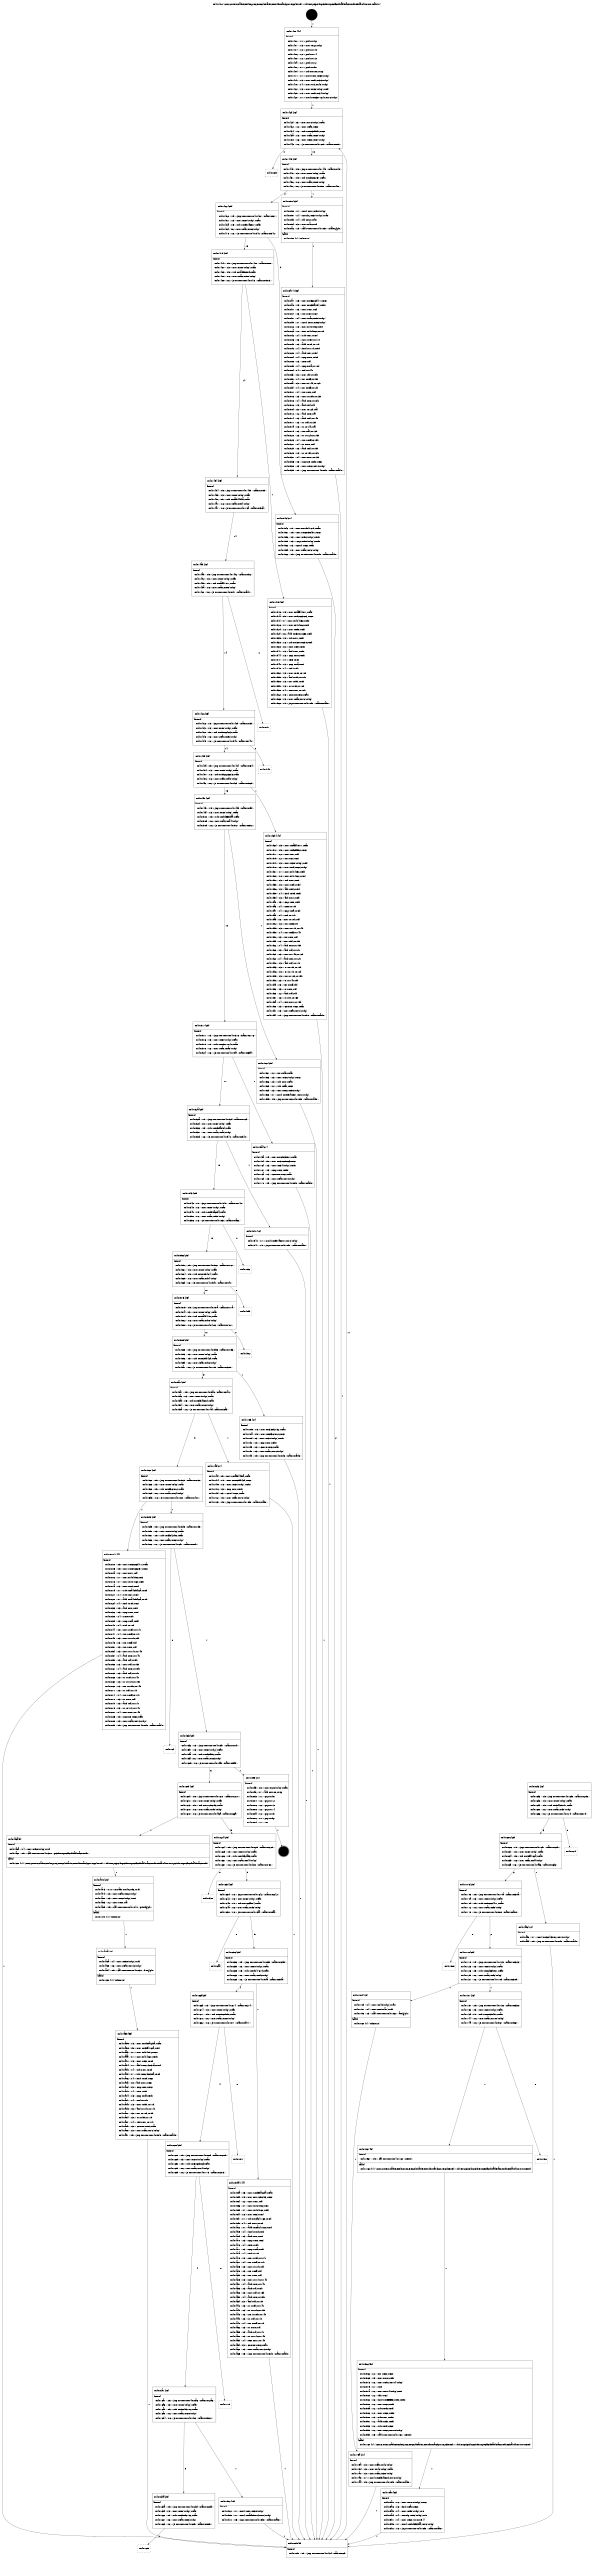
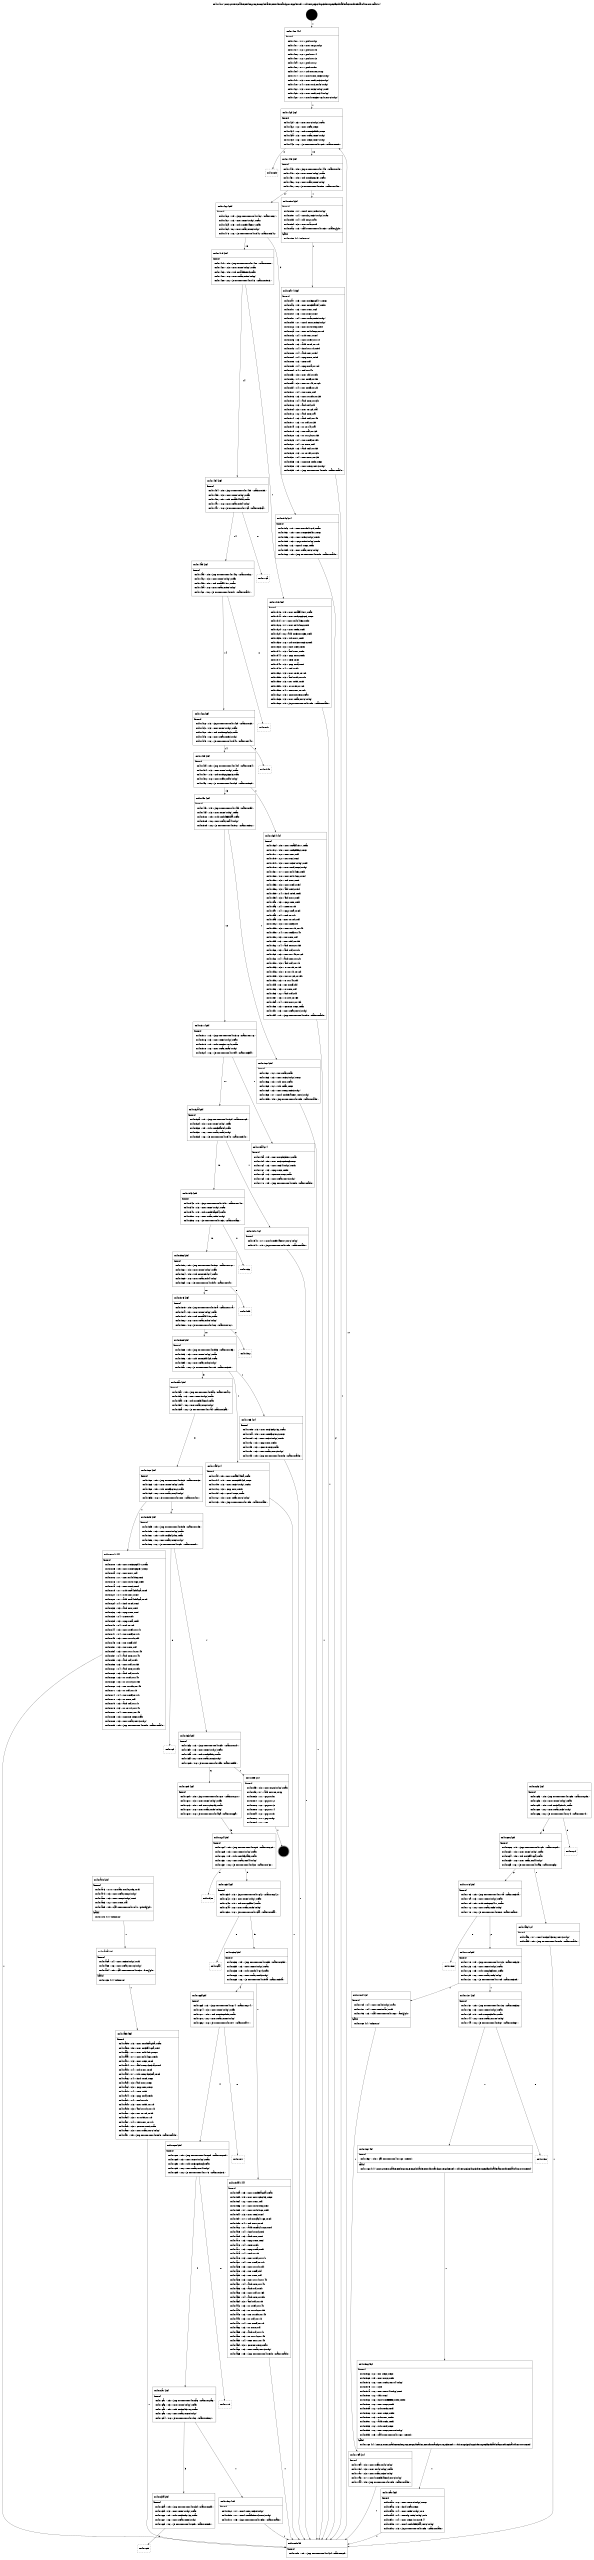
node "0x4017ca": added
edge "0x4015a7 [25]" -> "0x4017af [27]": now "0x40158e [25]" -> "0x4017af [27]"
node "0x401a6a [9]": removed
edge "0x40175a [27]" -> "0x401ed8 [5]": removed, label "1"
